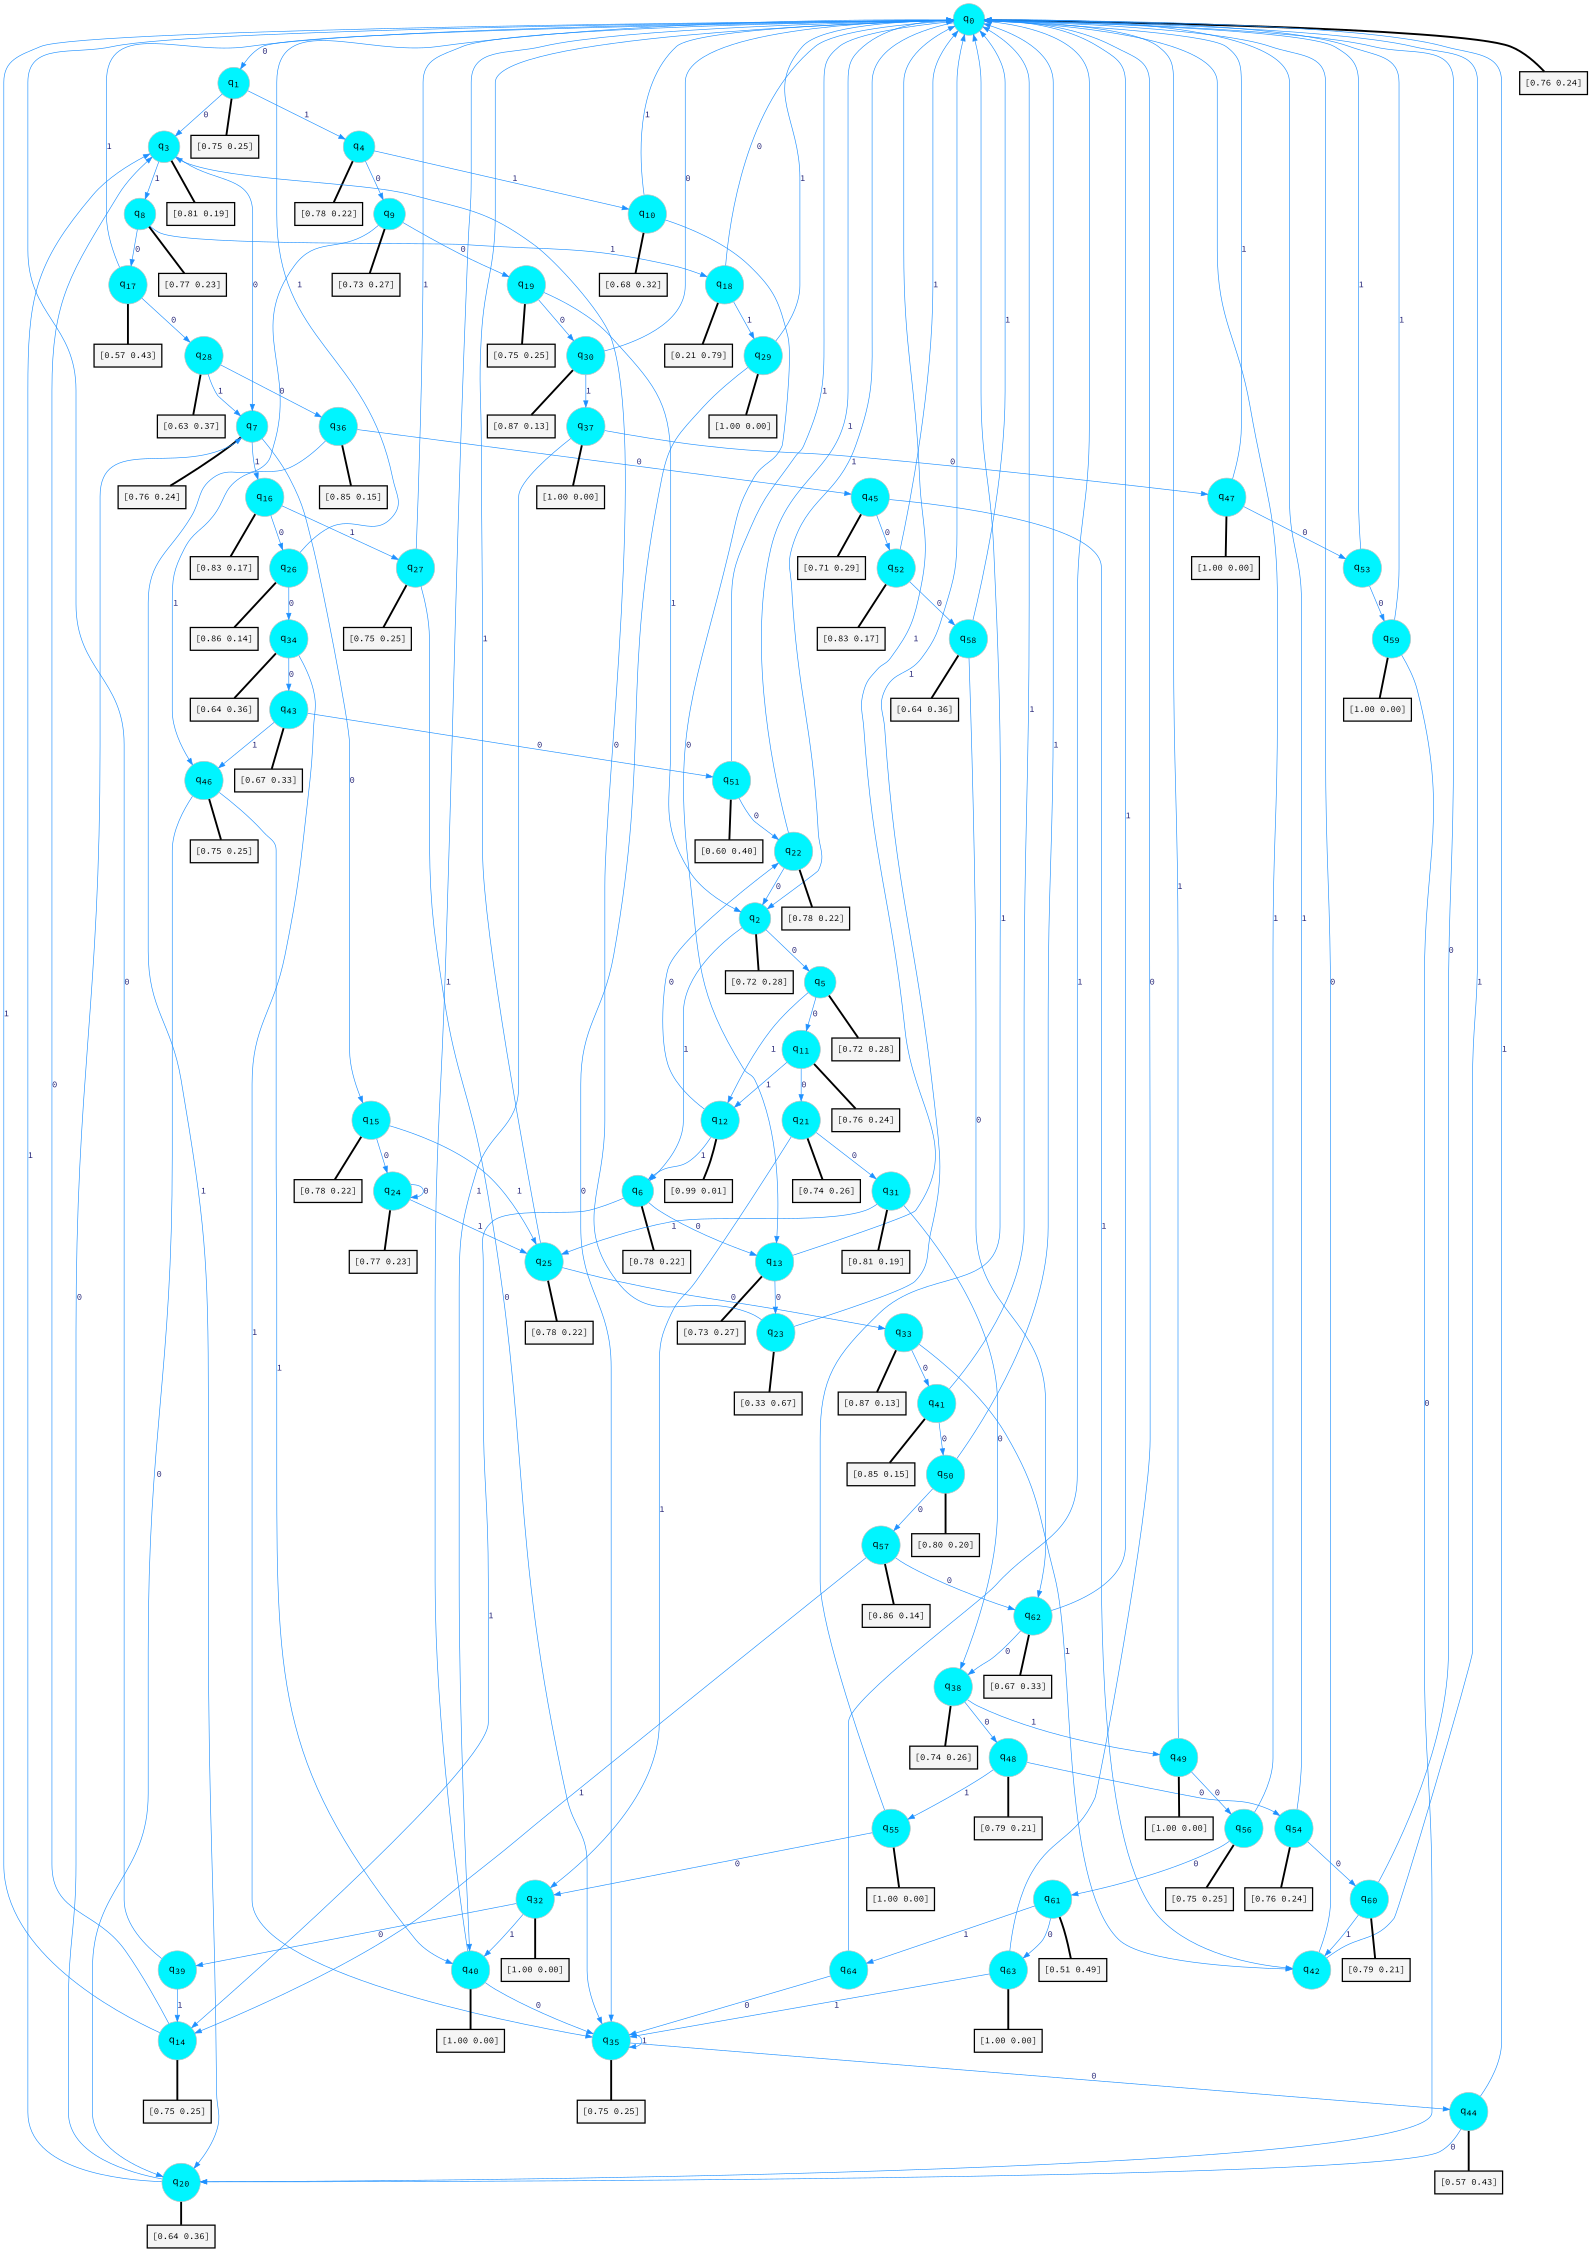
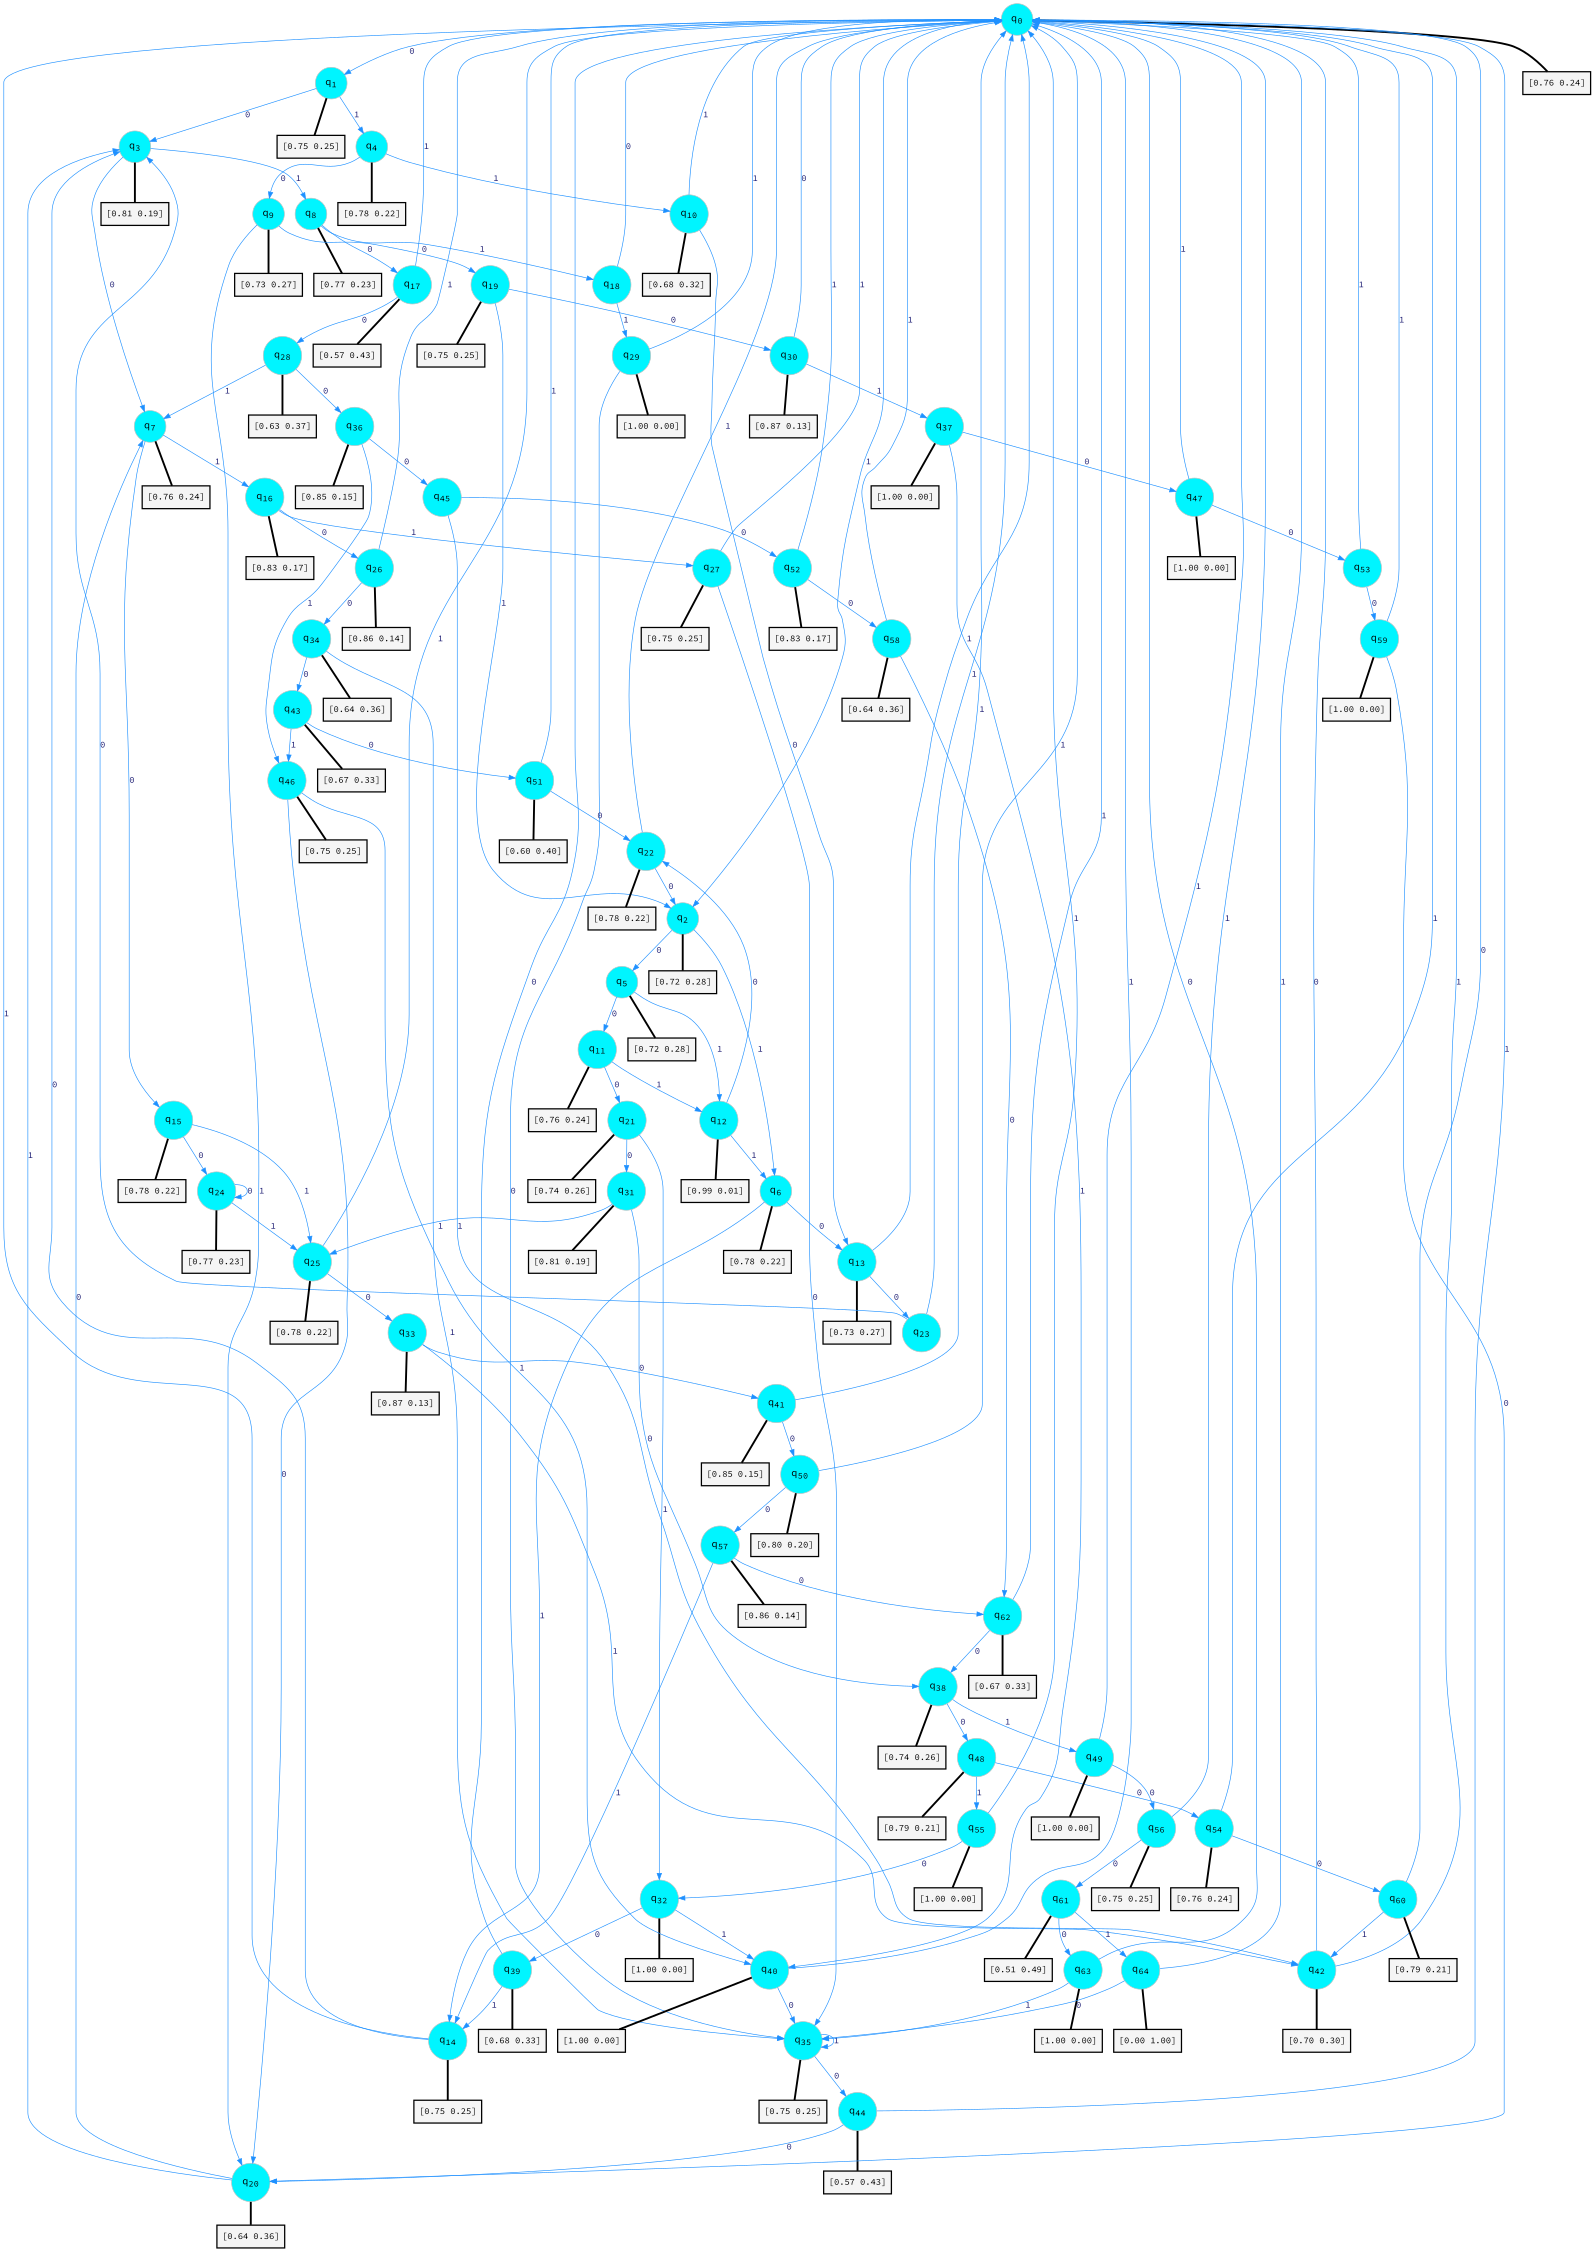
node "[0.21 0.79]": removed
node "[0.71 0.29]": removed
node "[0.33 0.67]": removed
node "[0.68 0.33]": added
node "[0.00 1.00]": added
node "[0.70 0.30]": added
